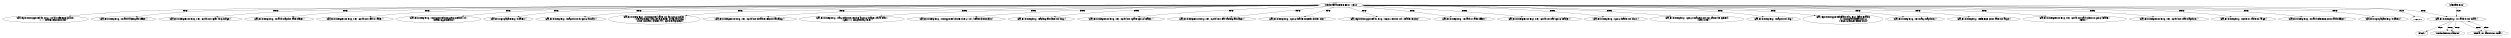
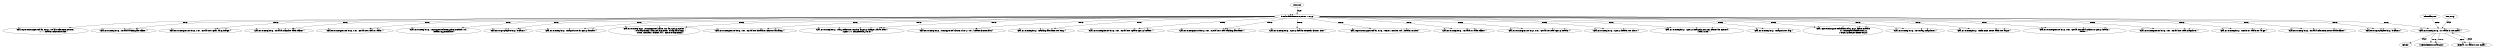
node "(Identifier,errp)": label "(Identifier,errp)" -> "(Too,errp)"
edge "(MethodParameterIn,Error **errp)" -> "1060120": reversed
node "(Identifier,ret)": added
